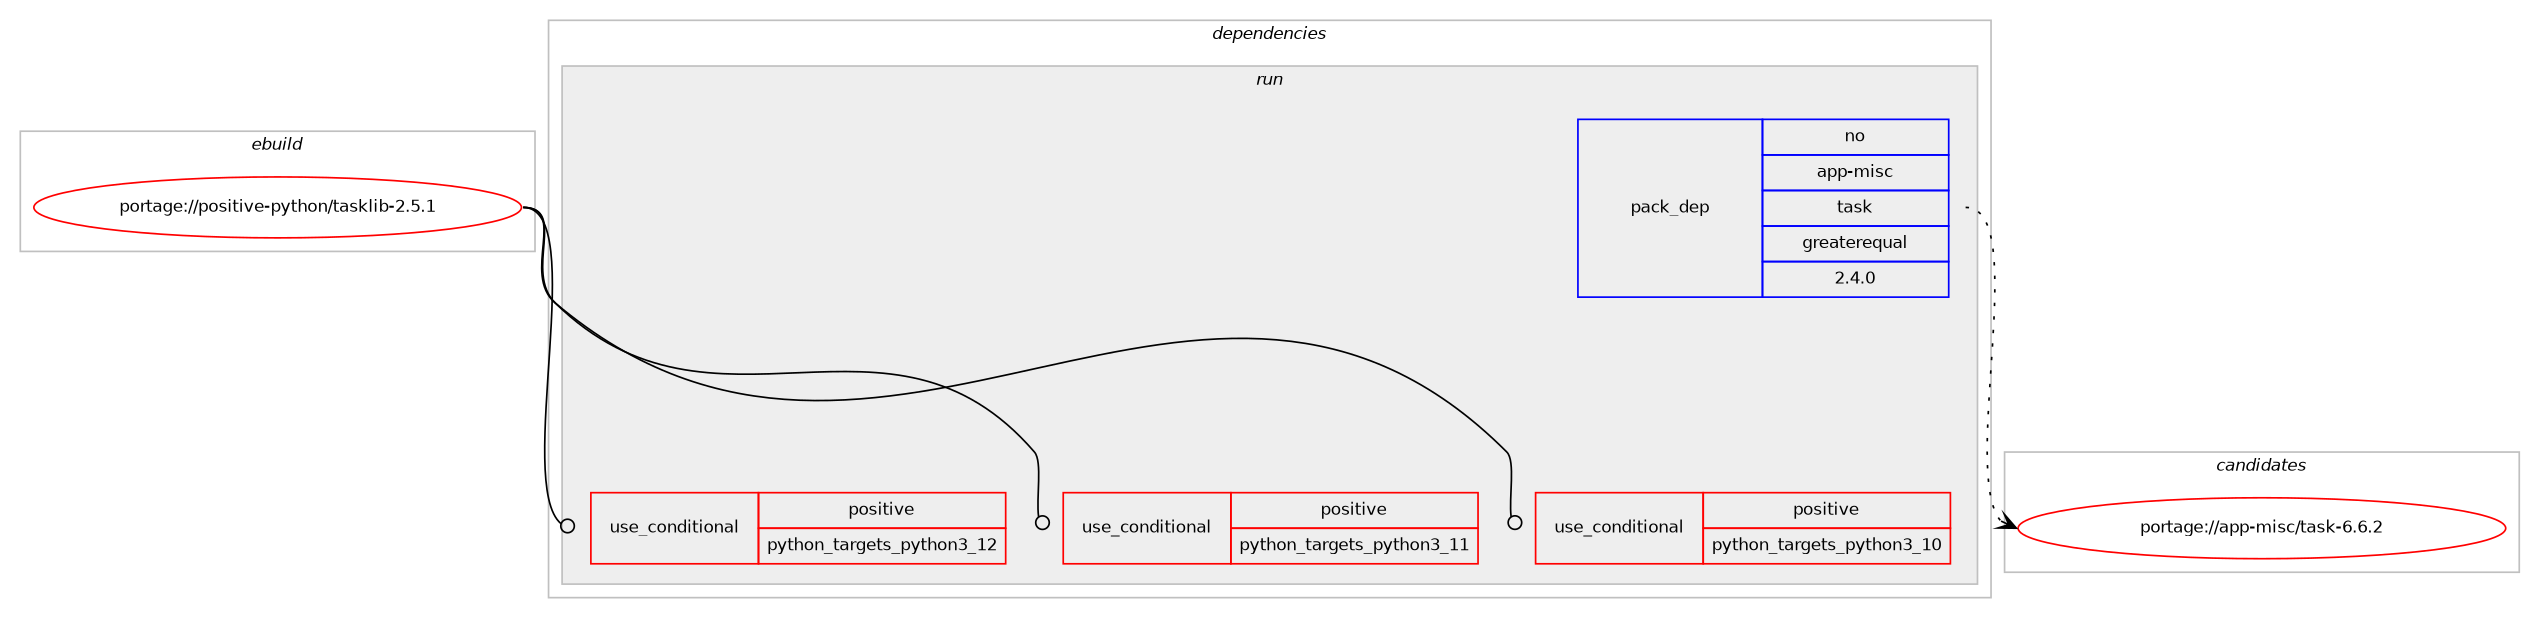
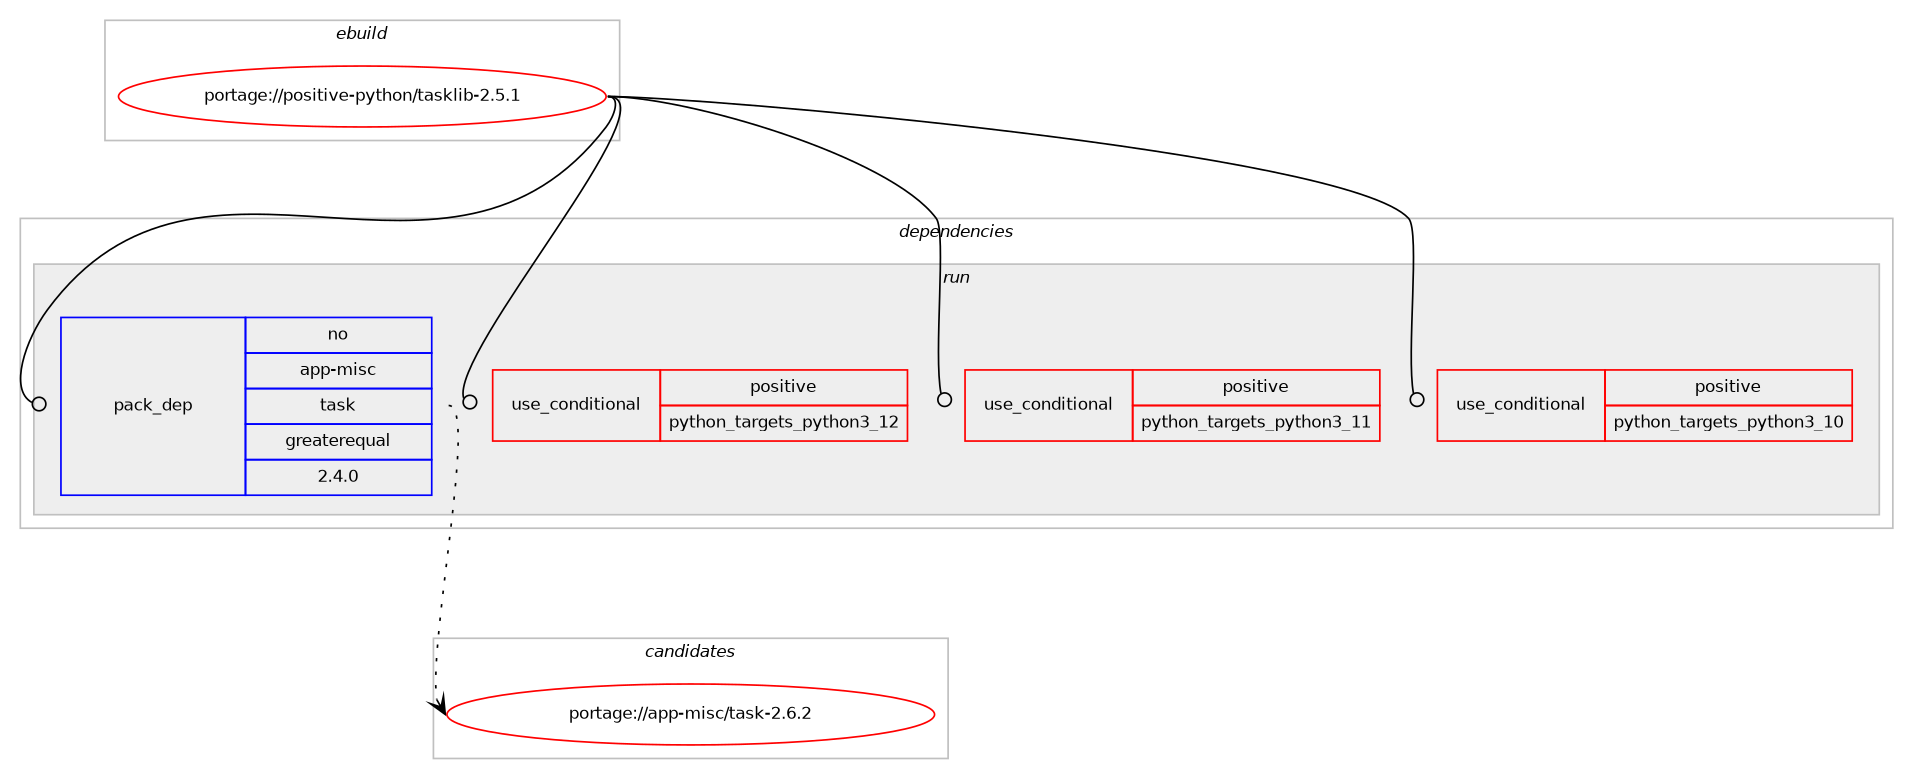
edge "portage://positive-python/tasklib-2.5.1" -> "pack_dep": added
node "portage://app-misc/task-6.6.2": label "portage://app-misc/task-6.6.2" -> "portage://app-misc/task-2.6.2"
